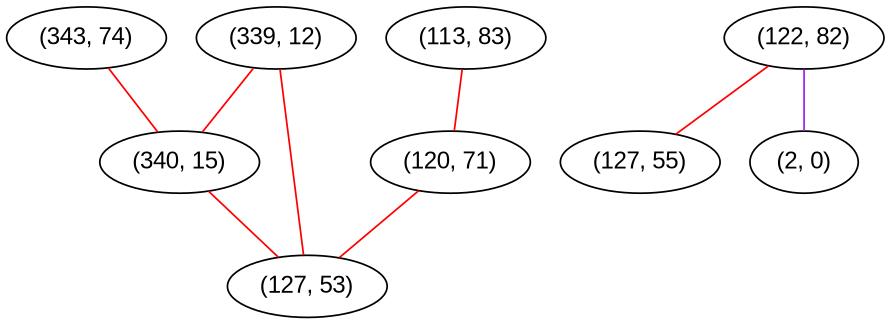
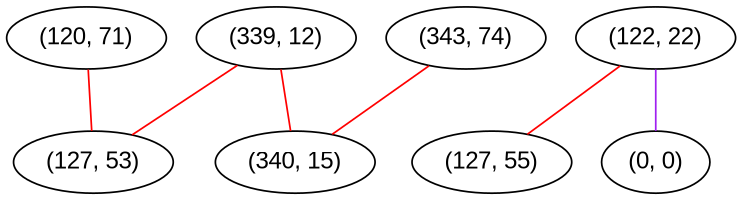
node "(113, 83)": removed
node "(122, 82)": label "(122, 82)" -> "(122, 22)"
node "(2, 0)": label "(2, 0)" -> "(0, 0)"
edge "(340, 15)" -- "(127, 53)": removed
